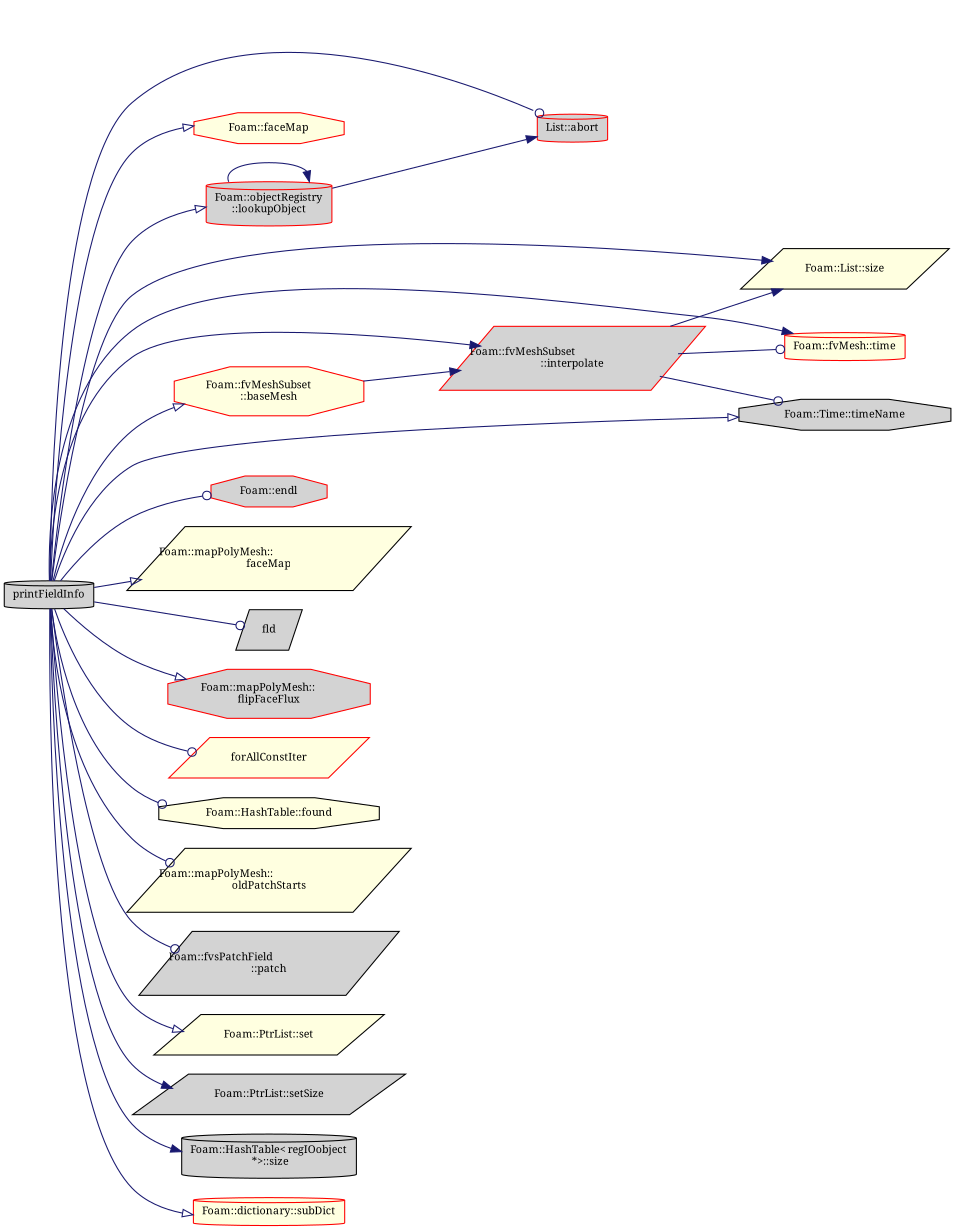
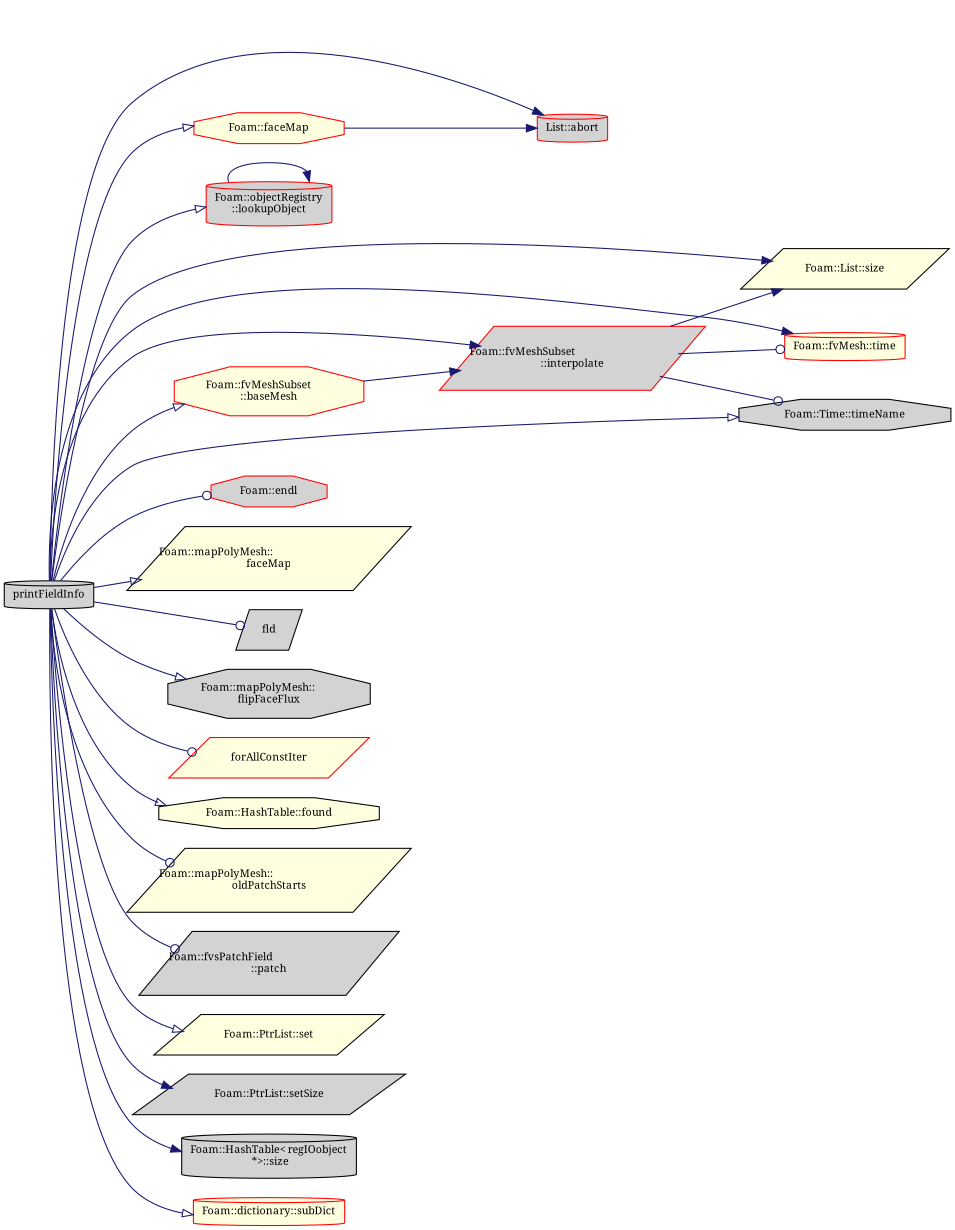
edge "printFieldInfo" -> "List::abort": arrowhead odot -> normal
edge "Foam::objectRegistry ::lookupObject" -> "List::abort": now "Foam::faceMap" -> "List::abort"
node "Foam::mapPolyMesh:: flipFaceFlux": color red -> black
edge "printFieldInfo" -> "Foam::HashTable::found": arrowhead odot -> onormal
